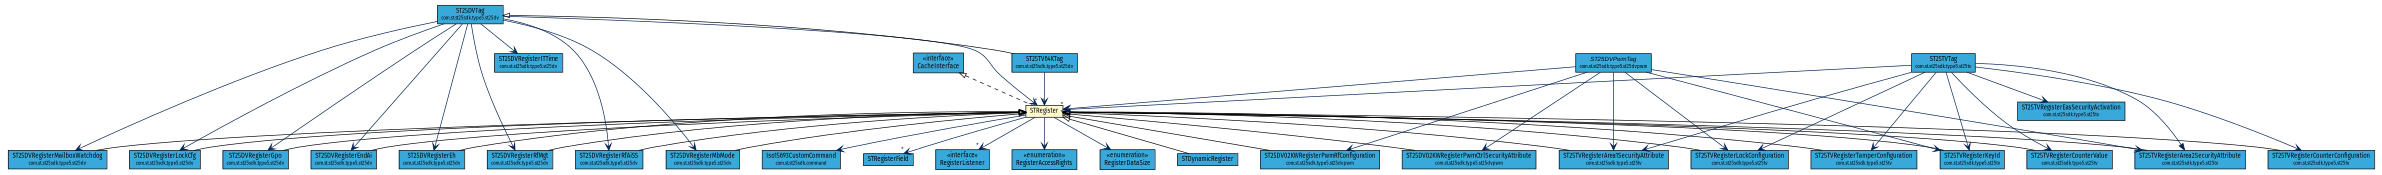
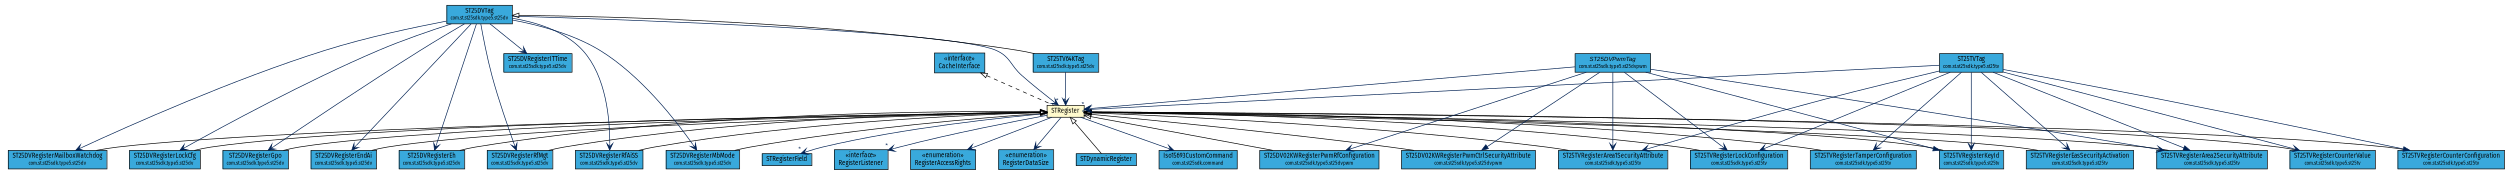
edge "ST25TVTag" -> "ST25TVRegisterCounterConfiguration": arrowhead open -> normal
edge "ST25DVPwmTag" -> "ST25DV02KWRegisterPwmCtrlSecurityAttribute": arrowhead open -> normal
edge "ST25DVPwmTag" -> "ST25TVRegisterKeyId": arrowhead open -> normal
edge "ST25TVRegisterEasSecurityActivation" -> "STRegister": added
